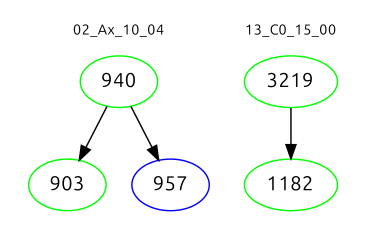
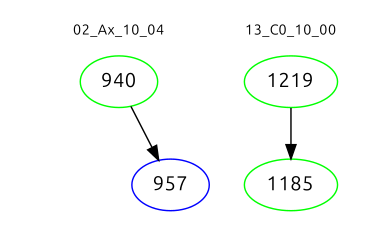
cluster "13_C0_15_00": label "13_C0_15_00" -> "13_C0_10_00"
node "3219": label "3219" -> "1219"
node "903": removed
node "1182": label "1182" -> "1185"
